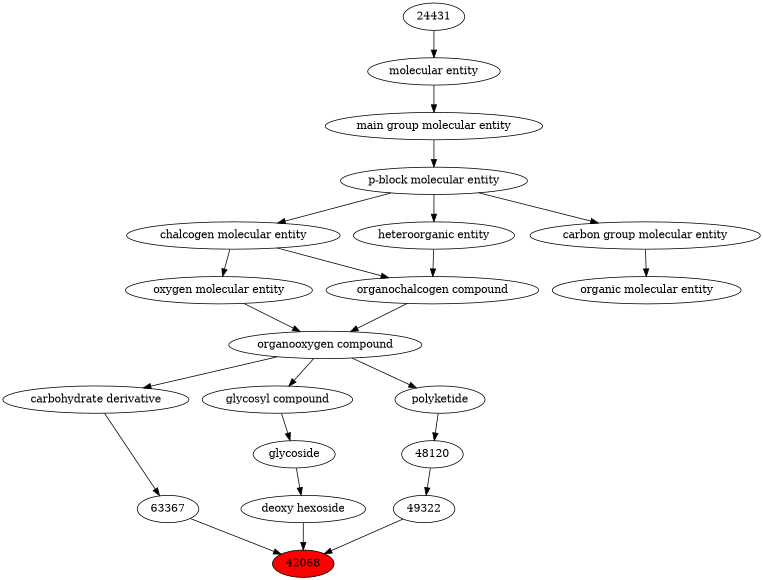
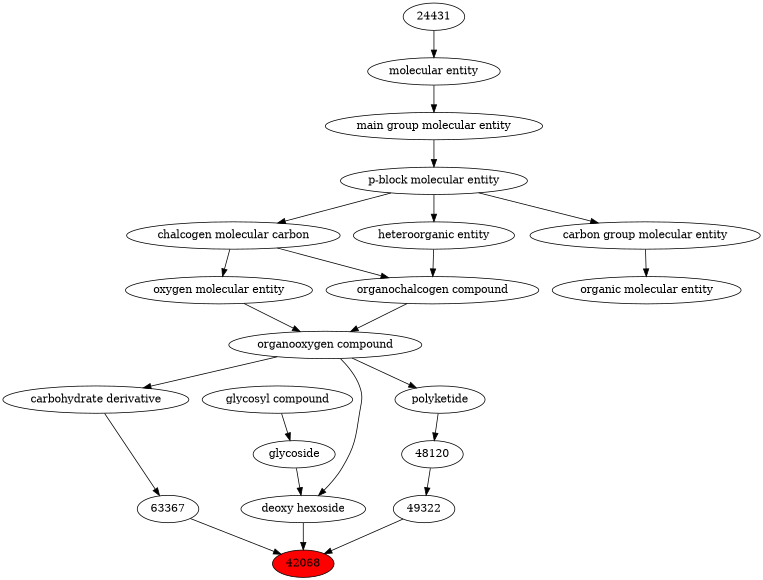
node "chalcogen molecular entity": label "chalcogen molecular entity" -> "chalcogen molecular carbon"
edge "organooxygen compound" -> "glycosyl compound": now "organooxygen compound" -> "deoxy hexoside"
